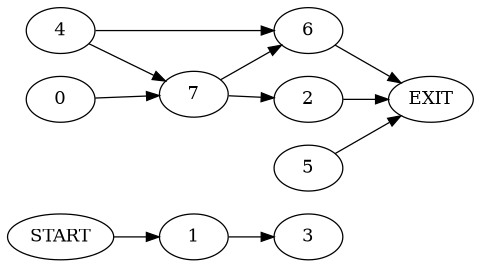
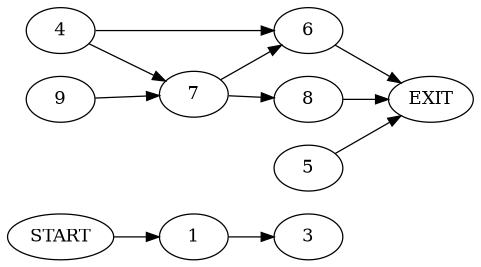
node "0": label "0" -> "9"
node "2": label "2" -> "8"
